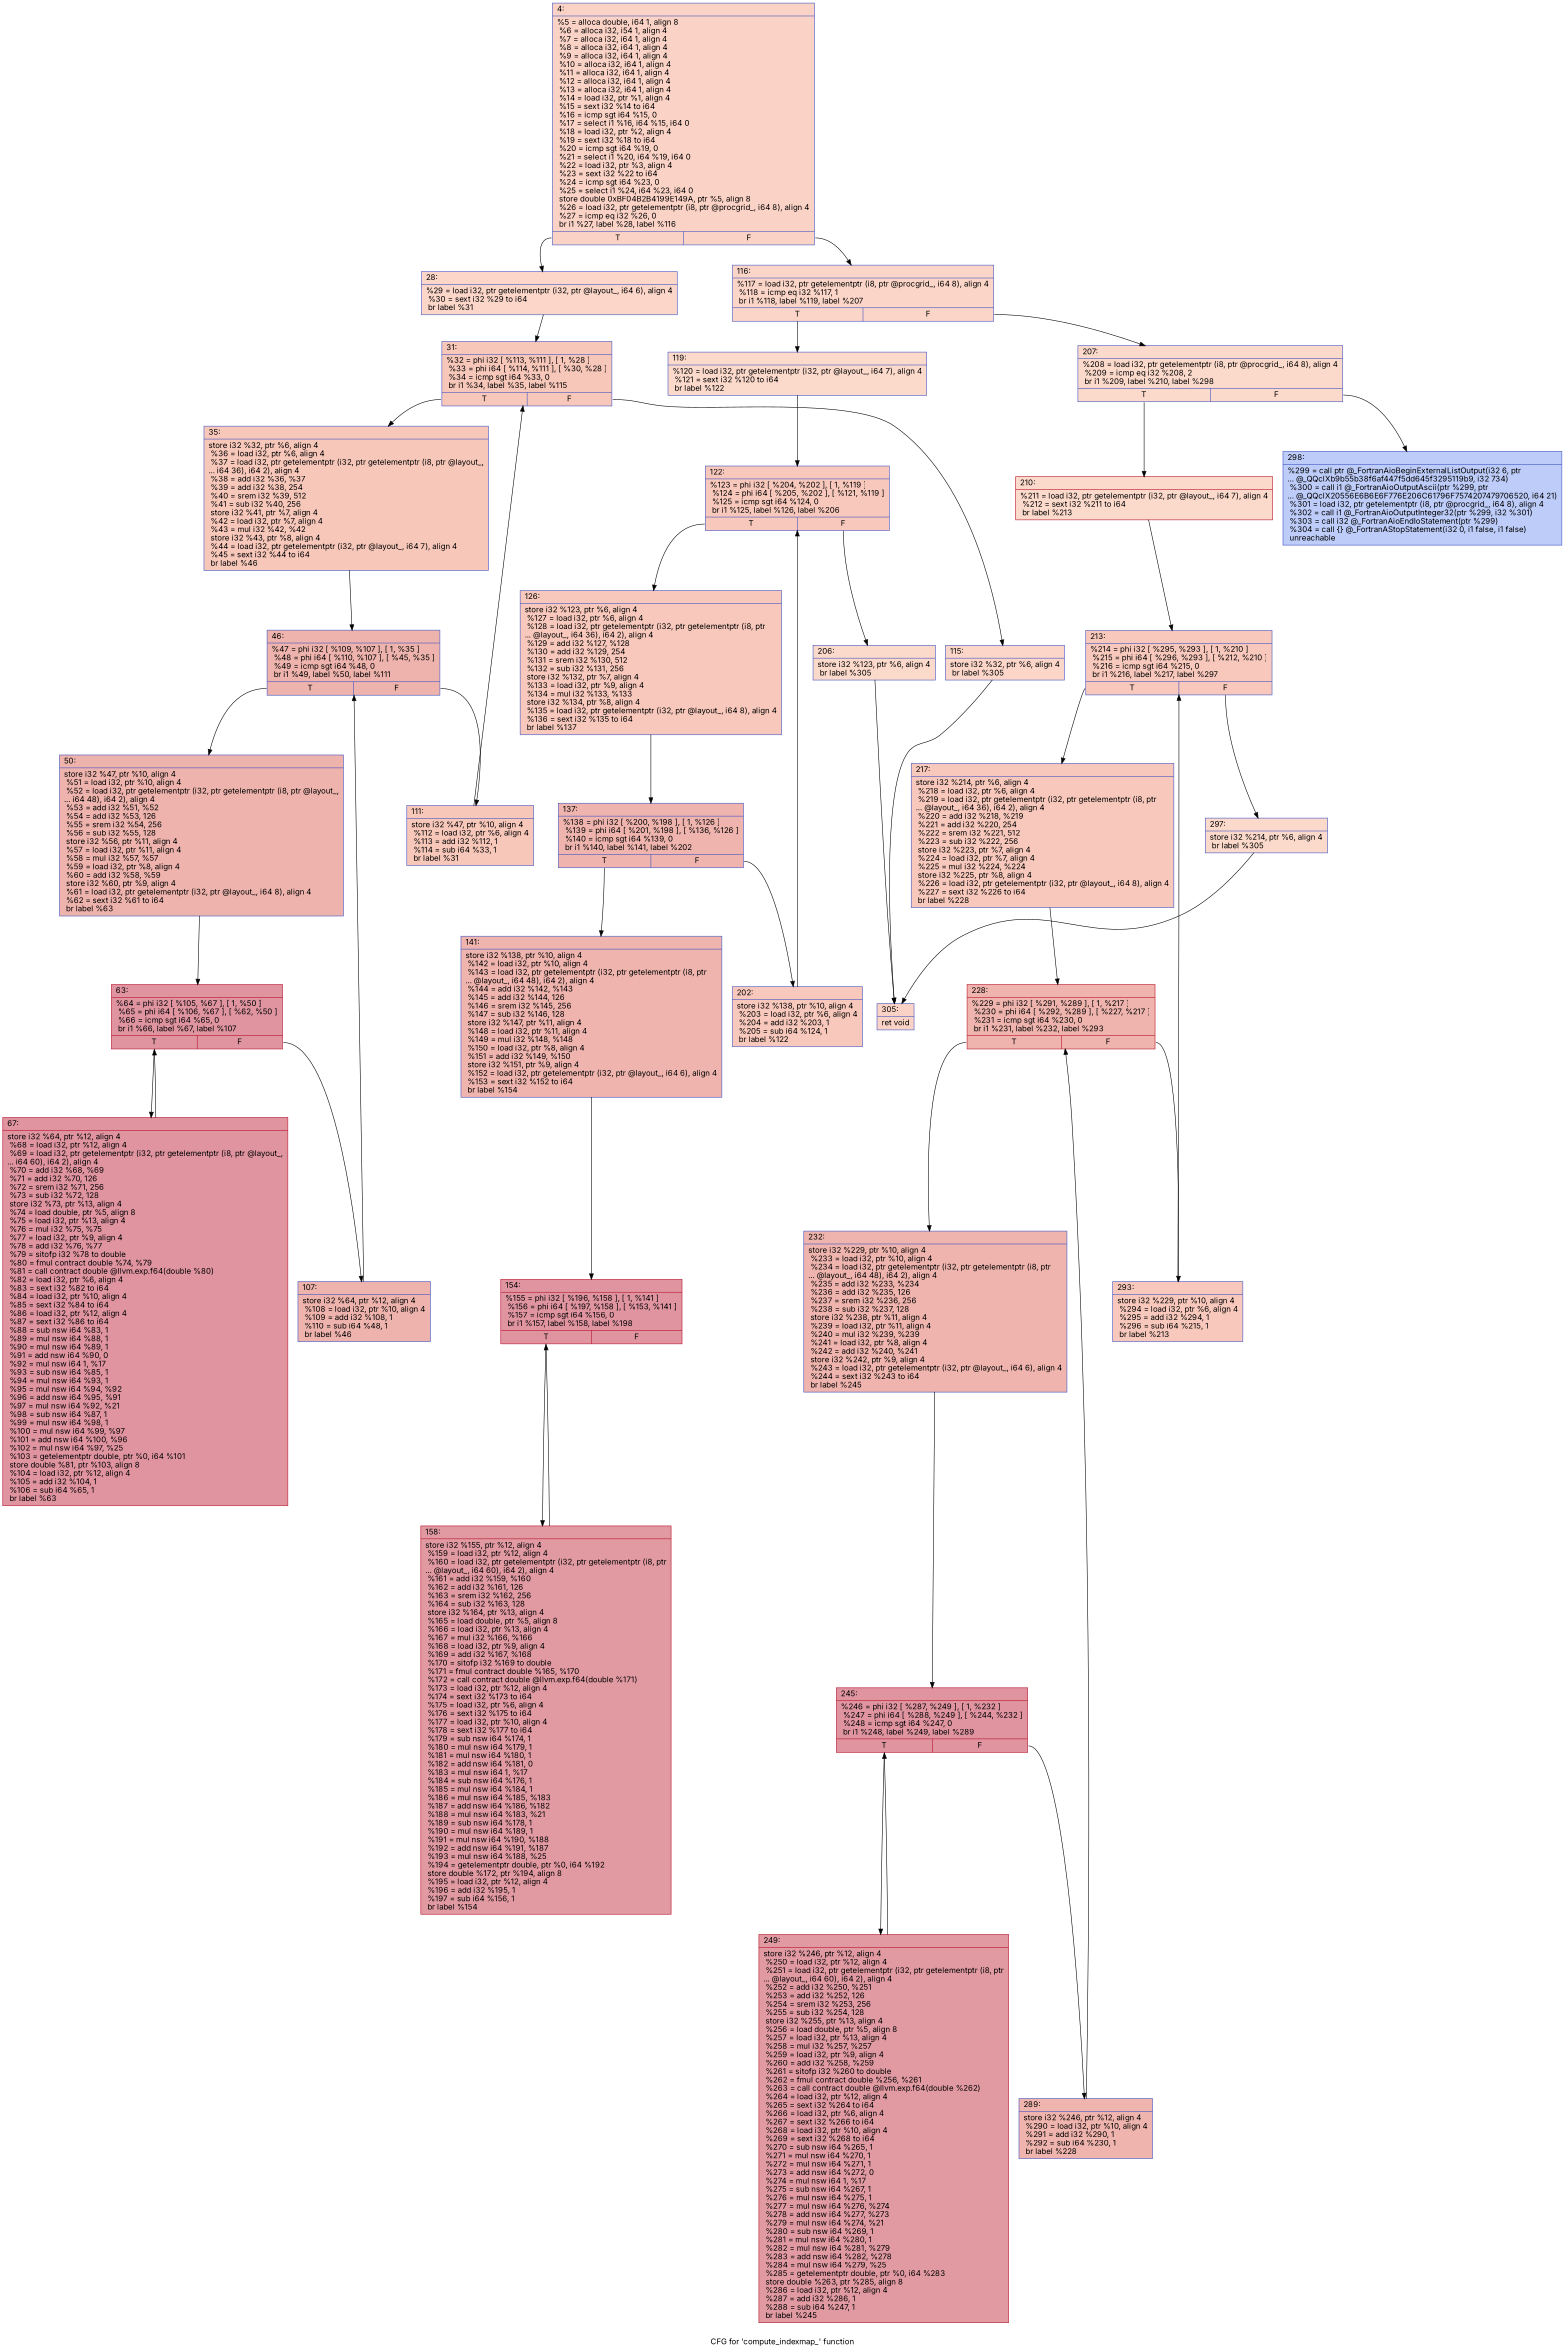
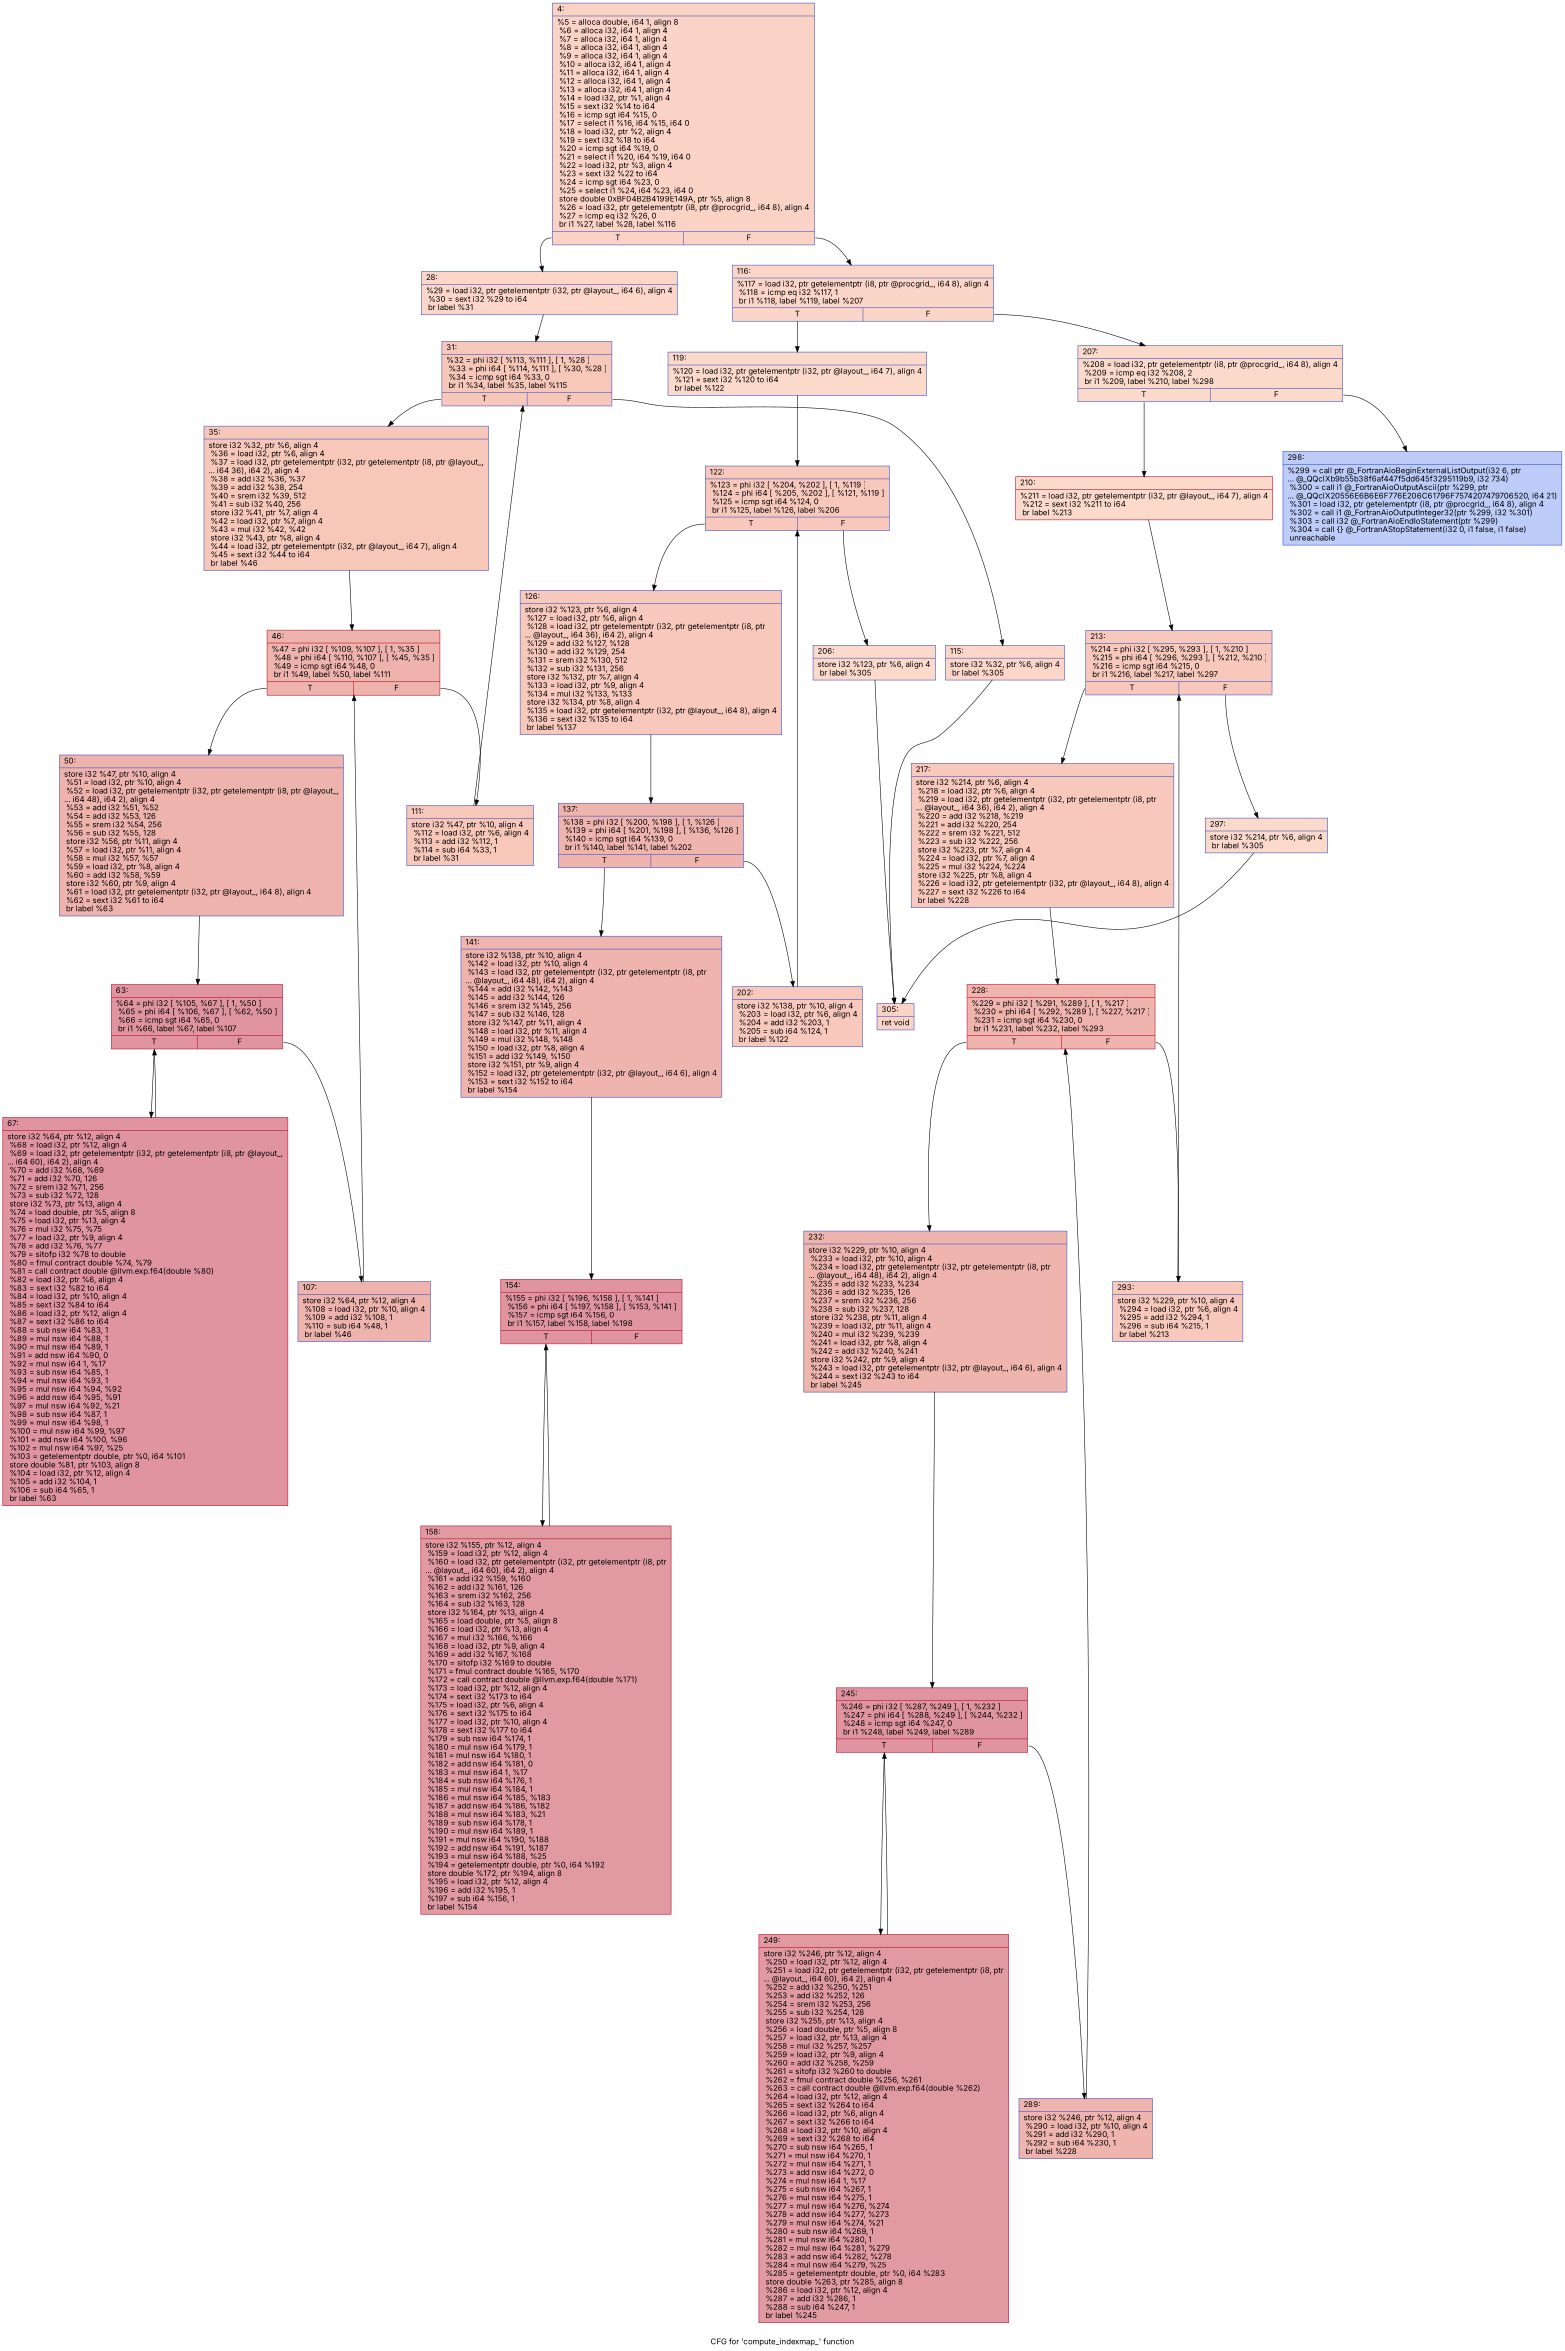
node "4:": text "%6 = alloca i32, i54 1, align 4" -> "%6 = alloca i32, i64 1, align 4"
node "46:": color #3d50c3ff -> #b70d28ff
